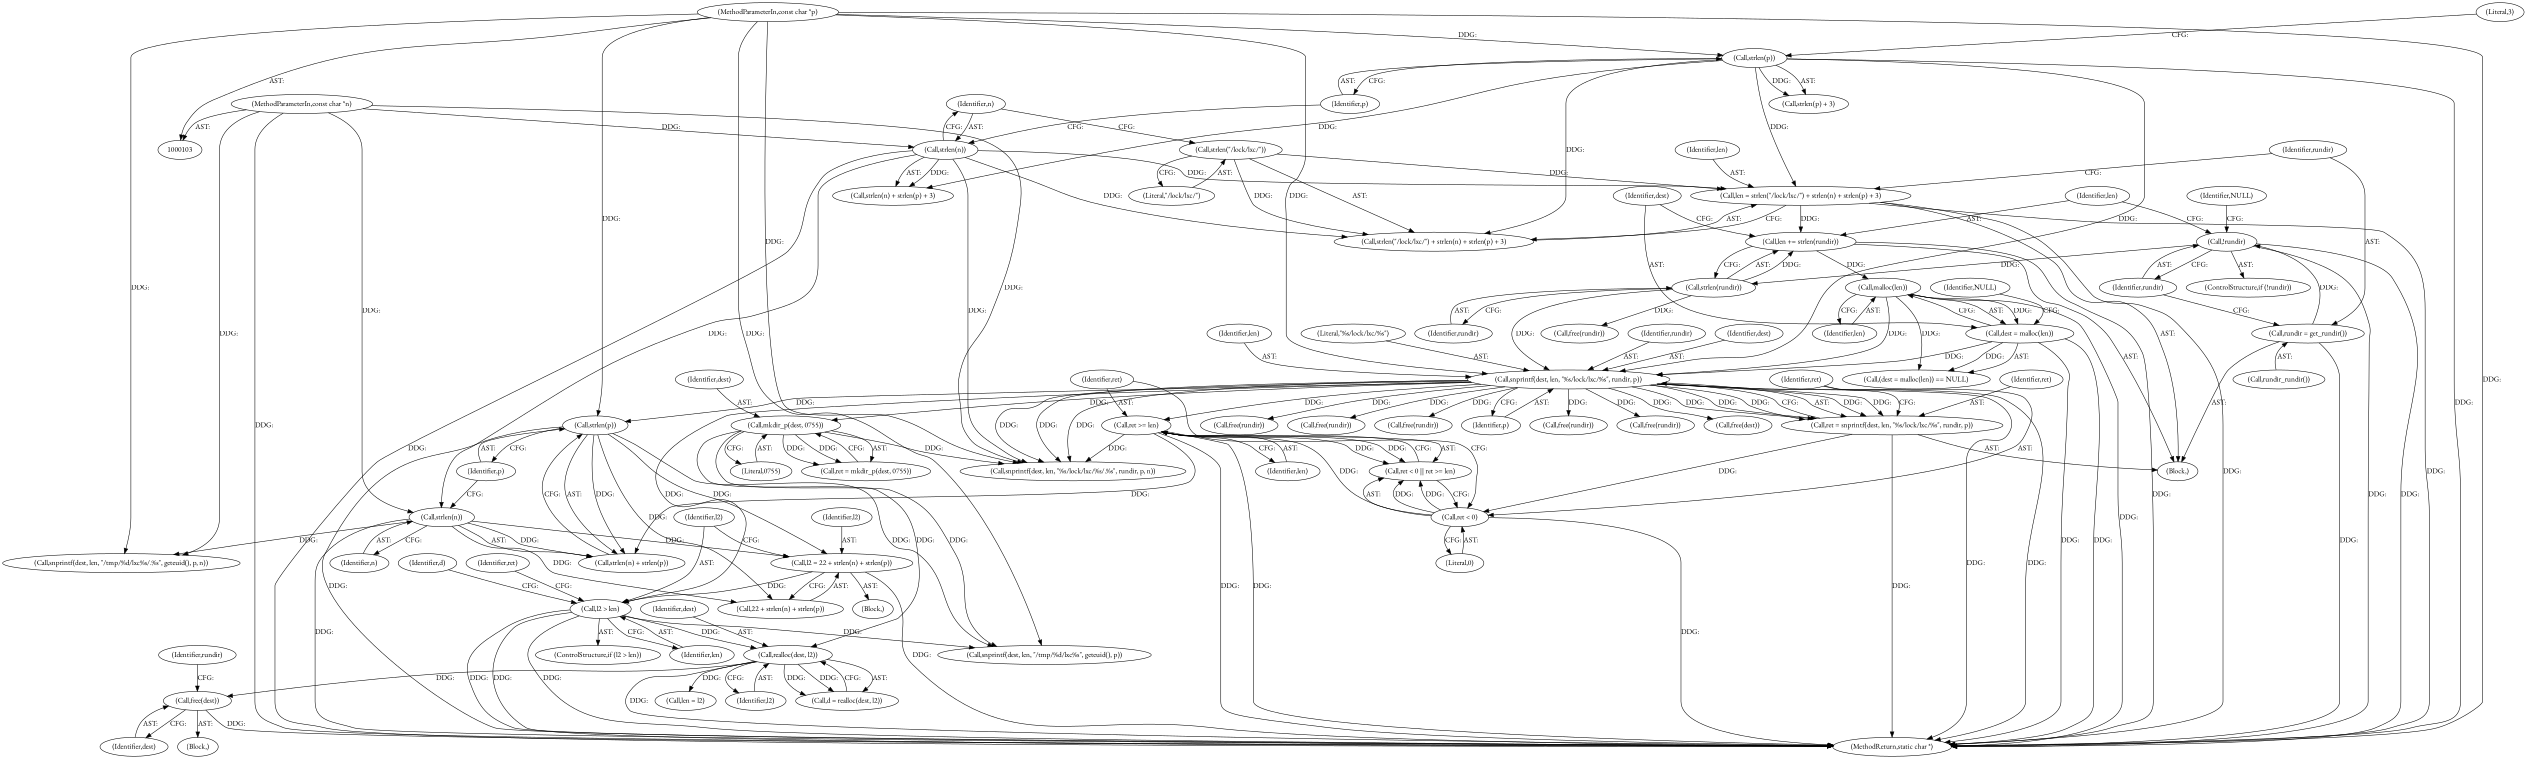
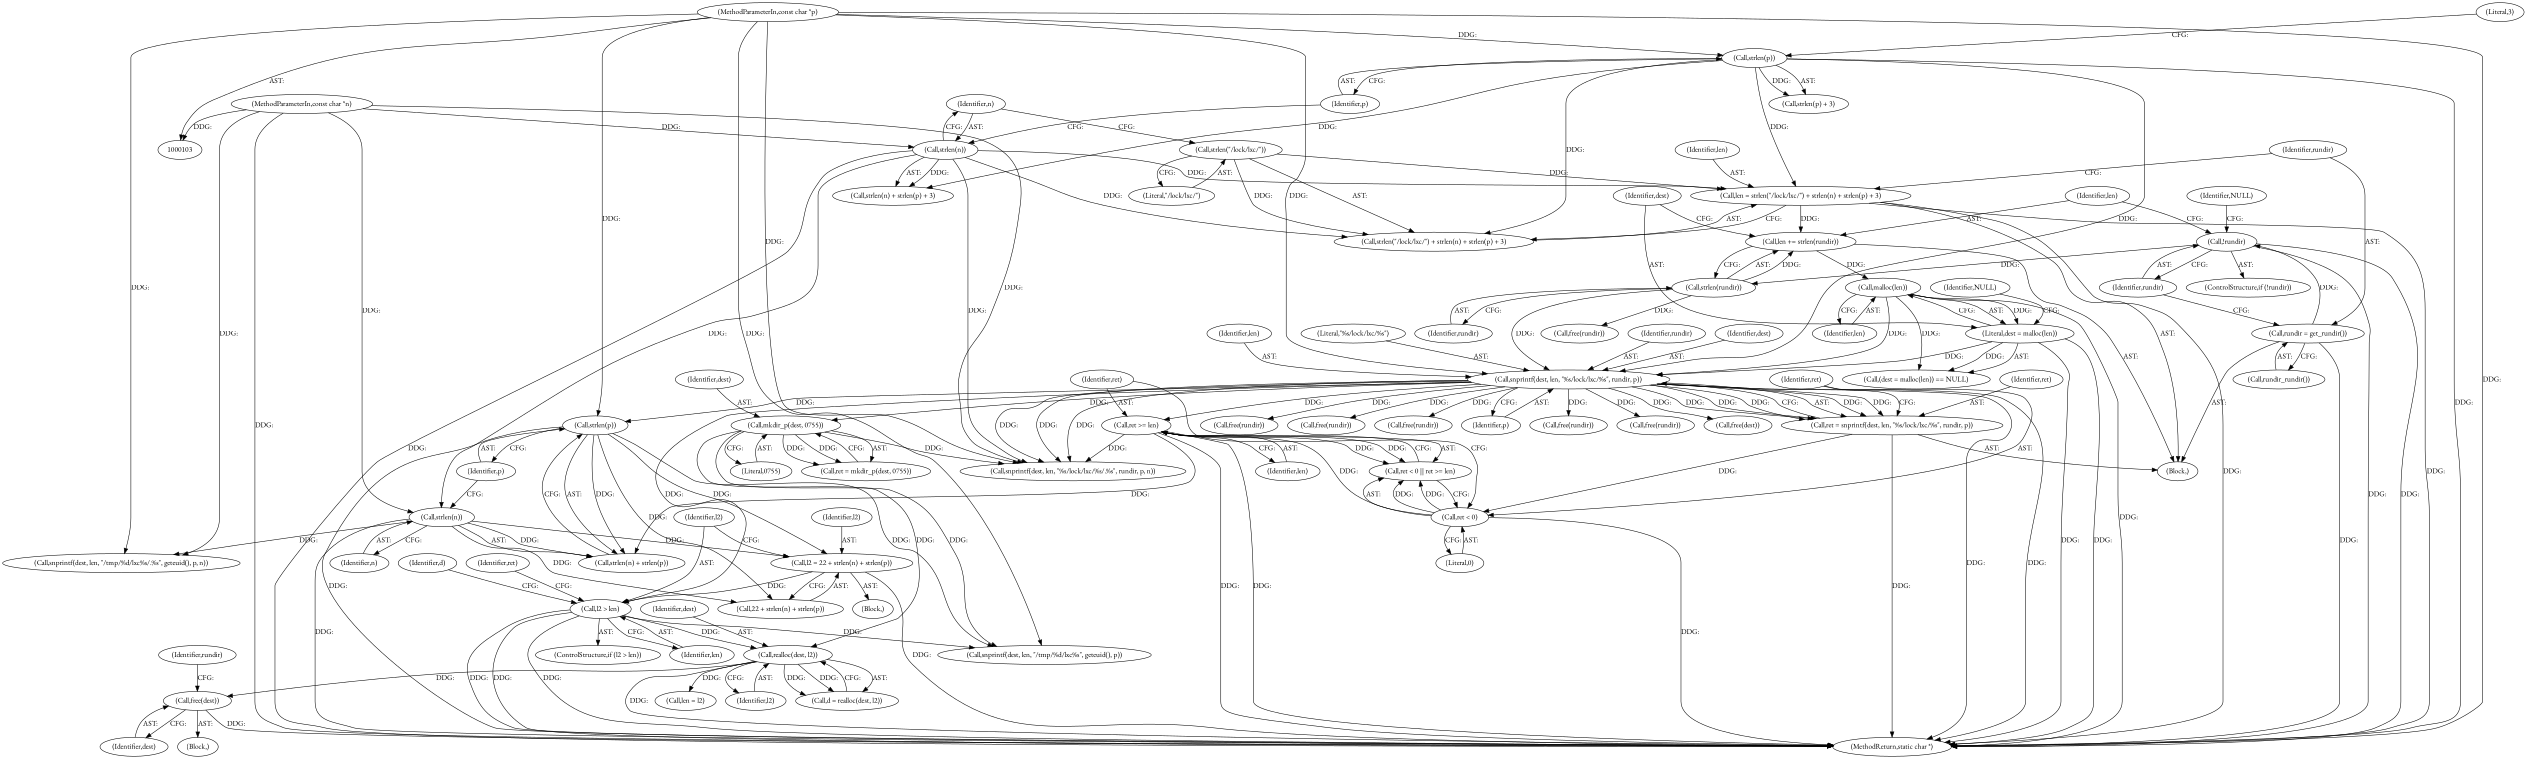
edge "(MethodParameterIn,const char *n)" -> "1000103": label "AST: " -> "DDG: "
node "(Call,dest = malloc(len))": label "(Call,dest = malloc(len))" -> "(Literal,dest = malloc(len))"
edge "(Call,rundir = get_rundir())" -> "(Call,rundir_rundir())": added, label "CFG:"
edge "(Call,len += strlen(rundir))" -> "(MethodReturn,static char *)": removed, label "DDG:"
